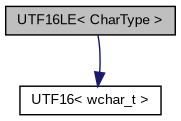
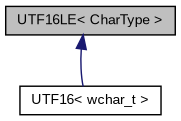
edge "UTF16LE< CharType >" -> "UTF16< wchar_t >": reversed
